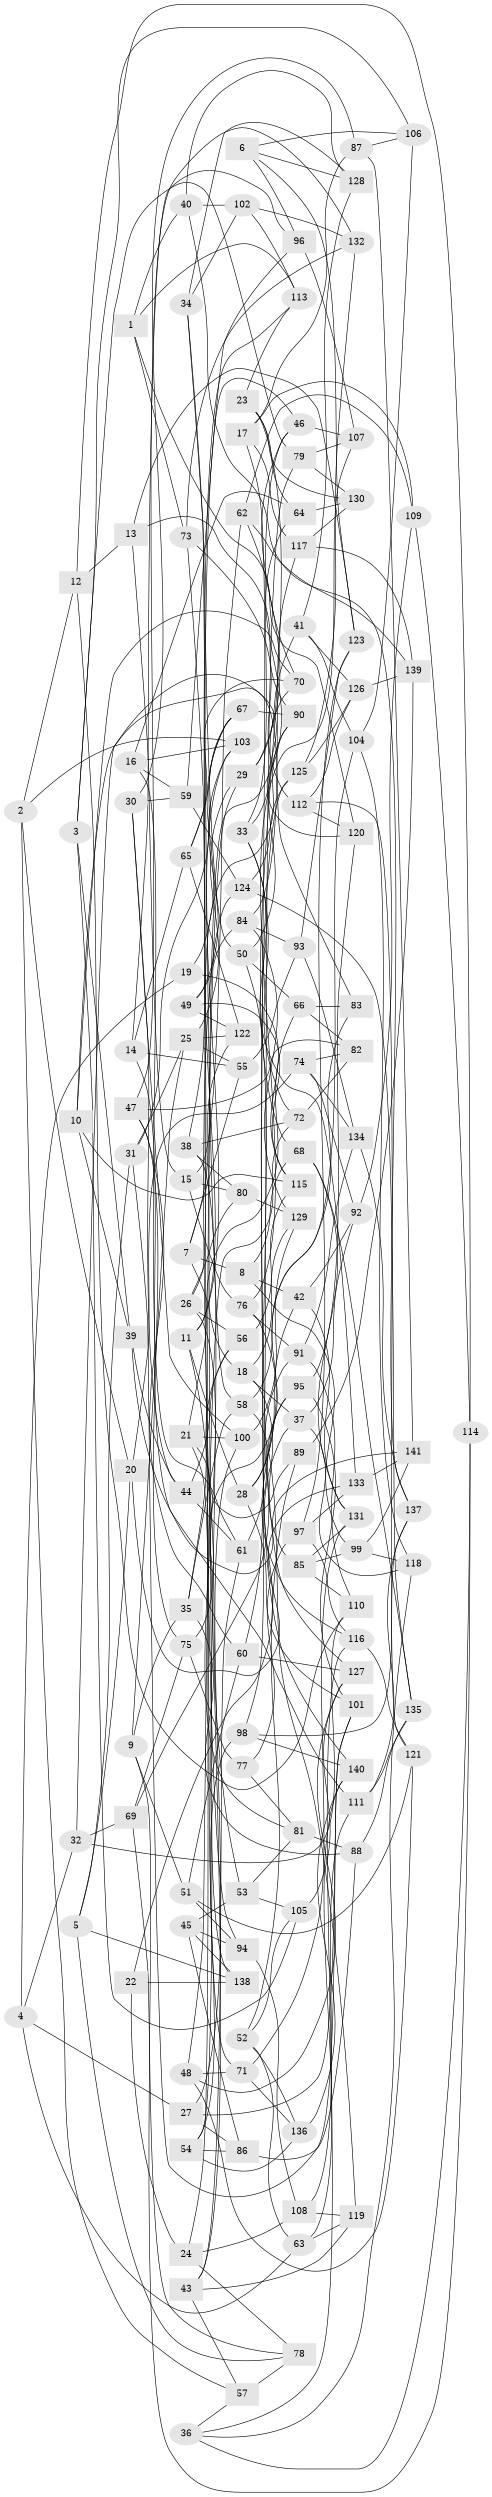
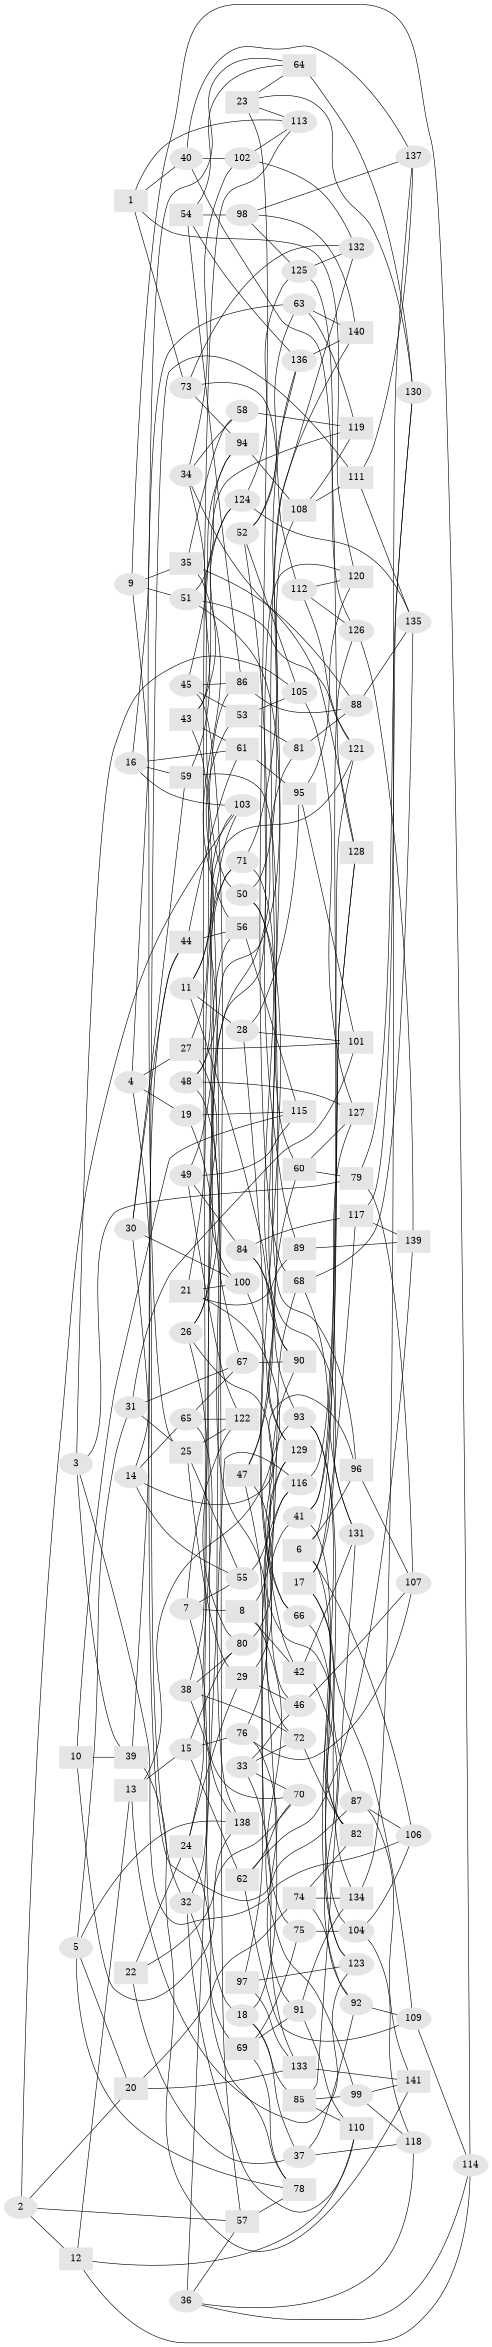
node "83": removed
node "77": removed
